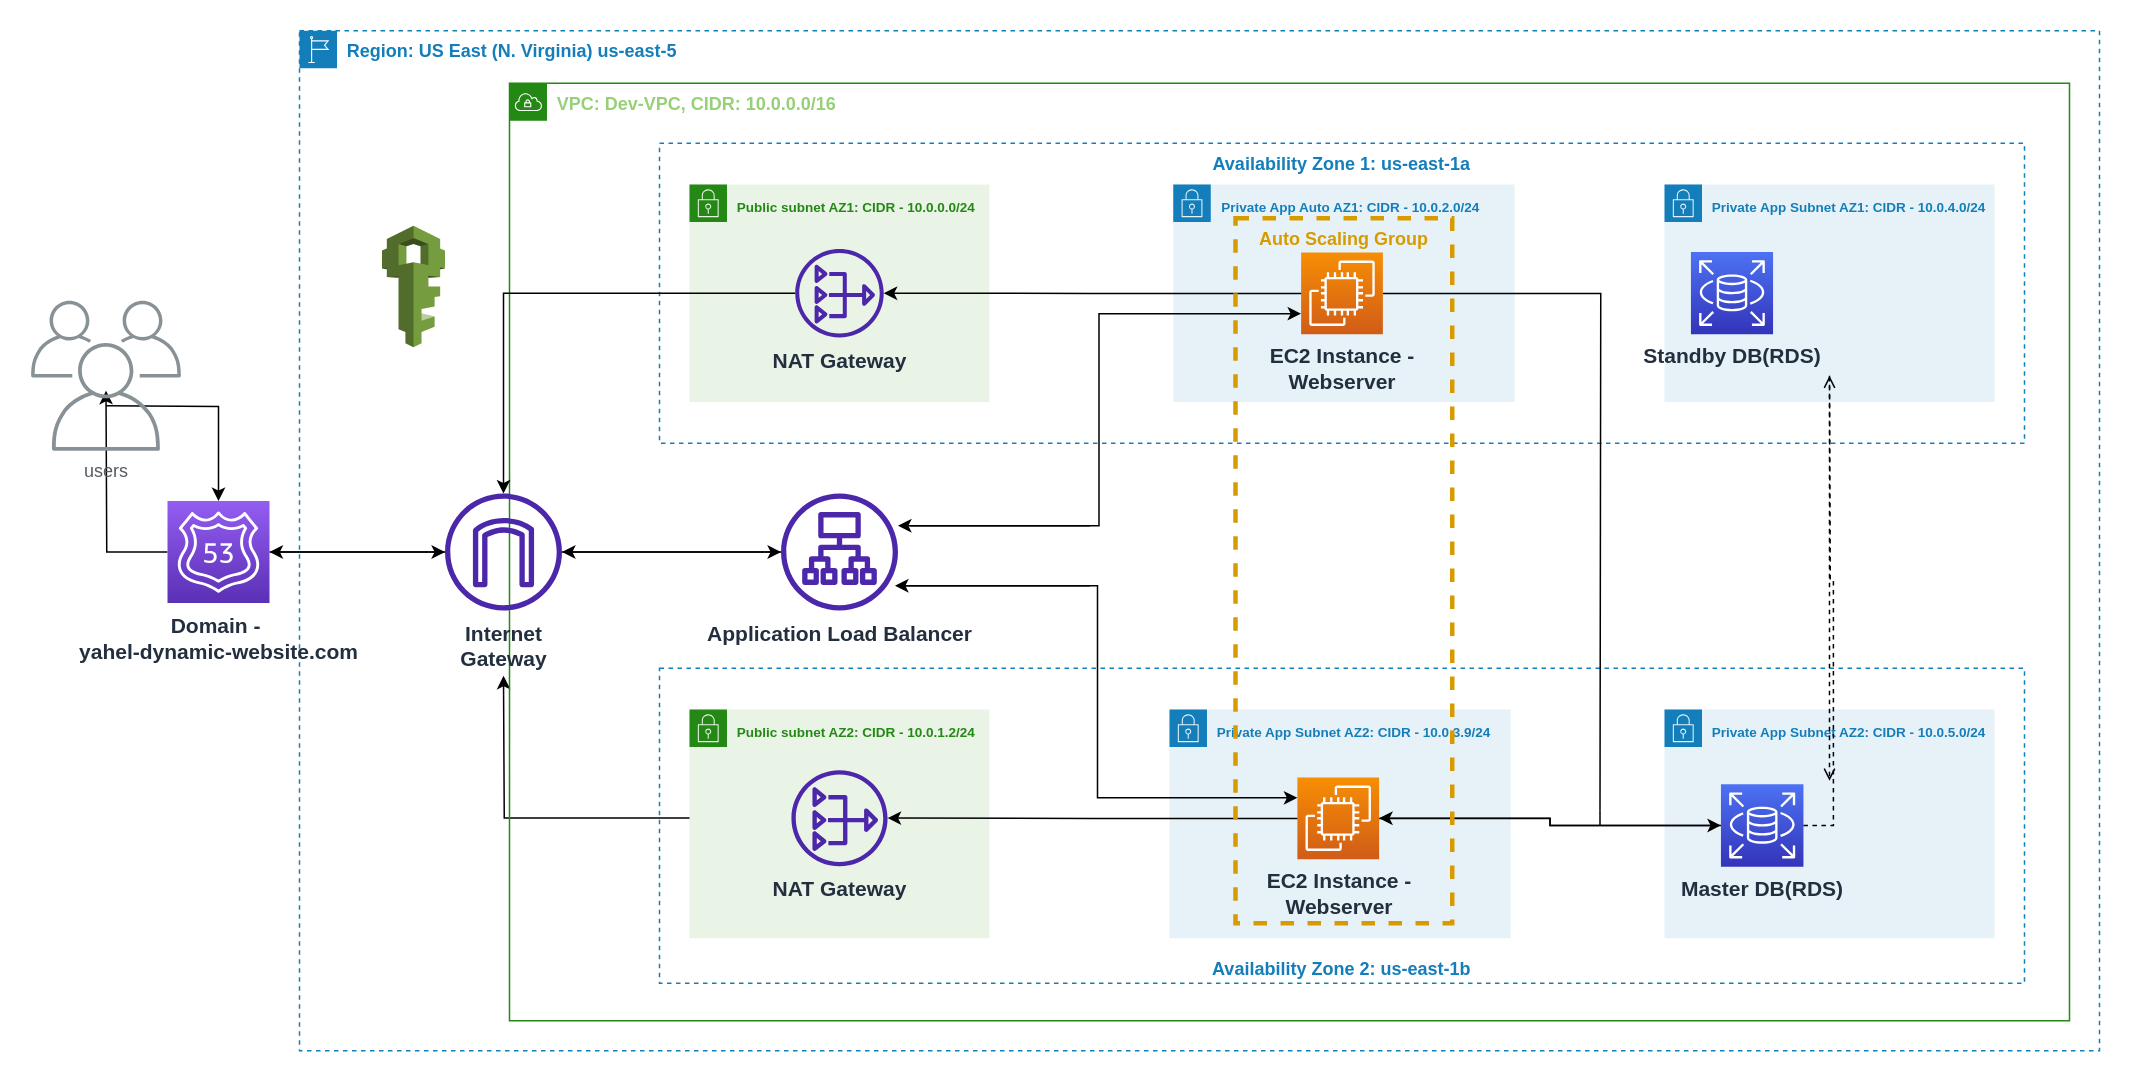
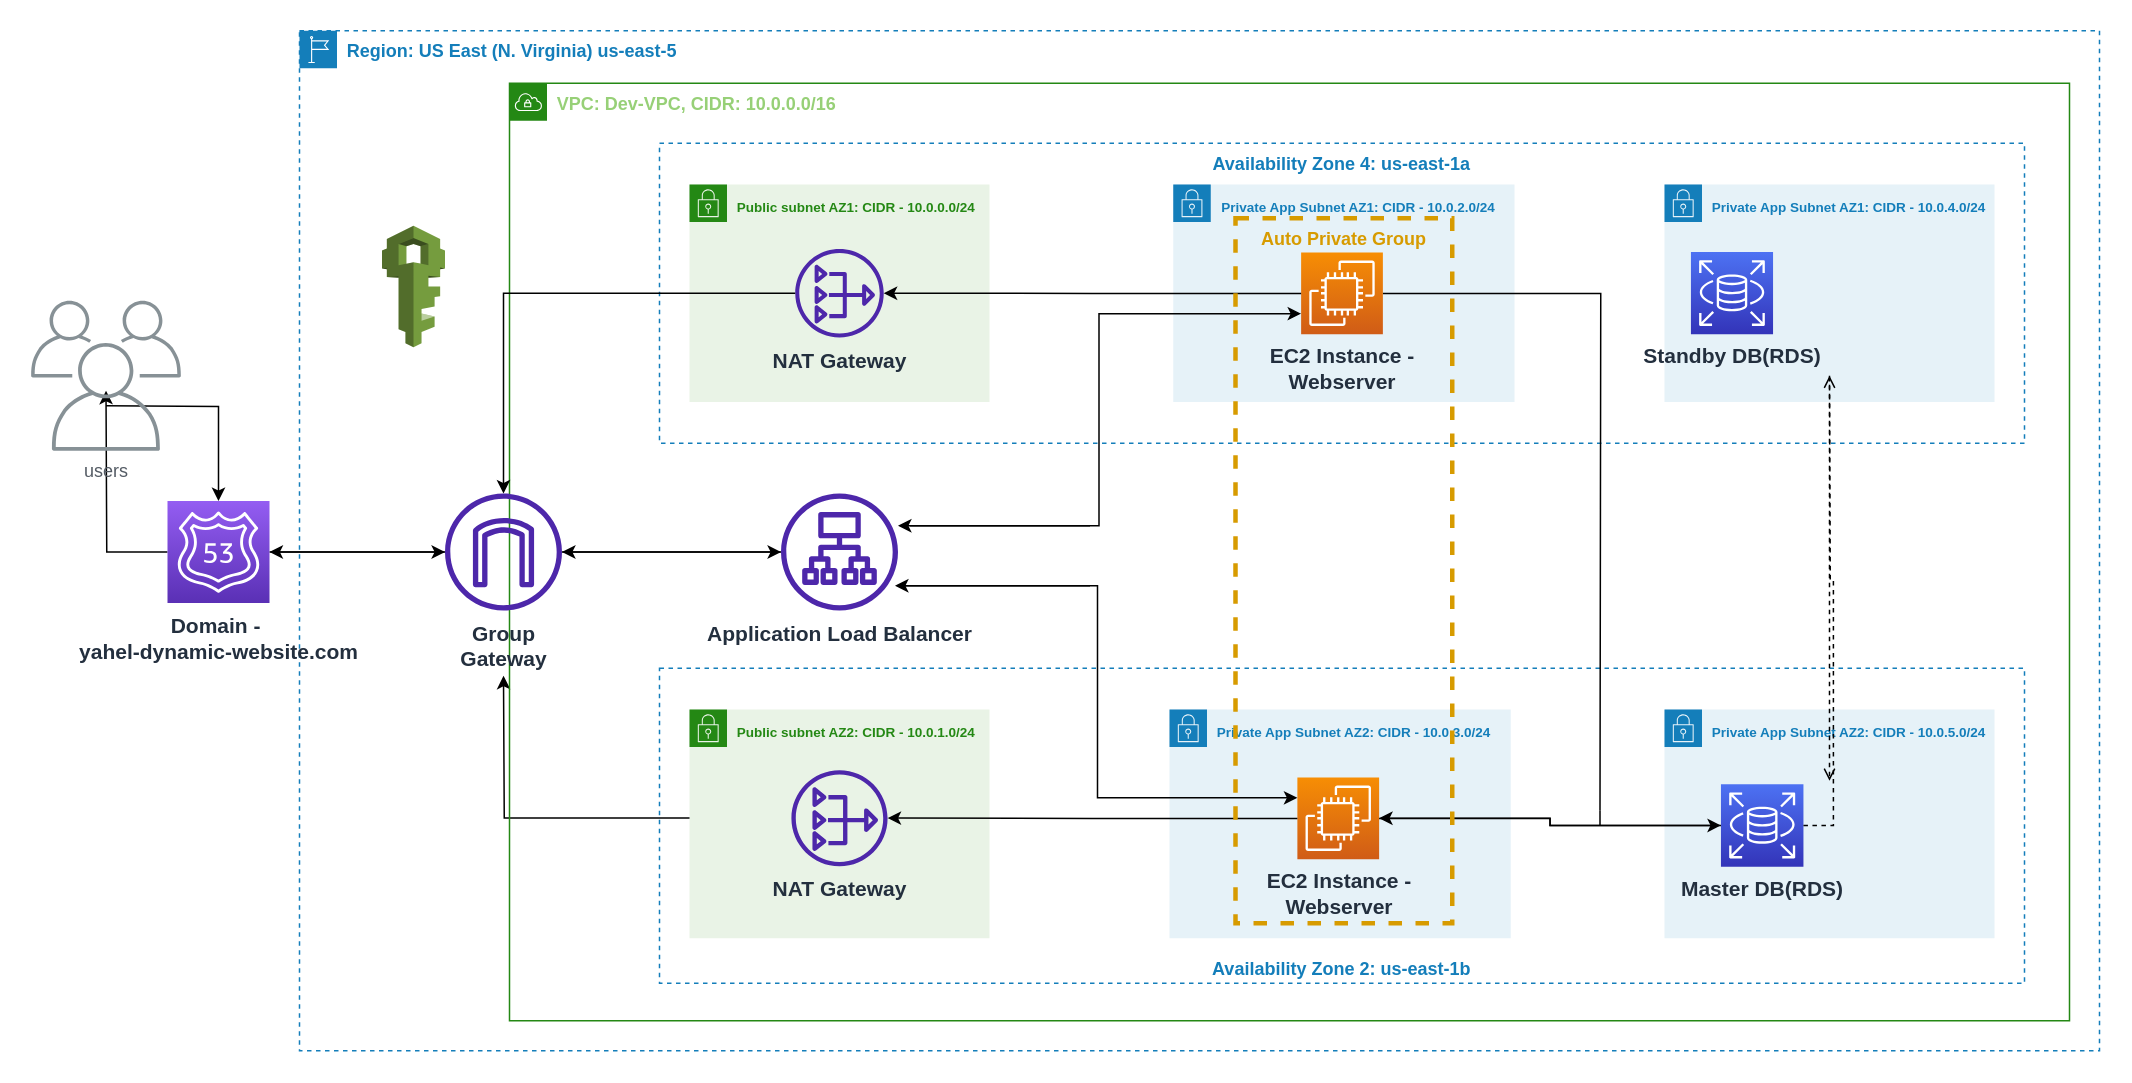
node "Availability Zone 1: us-east-1a": label "Availability Zone 1: us-east-1a" -> "Availability Zone 4: us-east-1a"
node "Private App Auto AZ1: CIDR - 10.0.2.0/24": label "Private App Auto AZ1: CIDR - 10.0.2.0/24" -> "Private App Subnet AZ1: CIDR - 10.0.2.0/24"
node "Auto Scaling Group": label "Auto Scaling Group" -> "Auto Private Group"
node "Internet Gateway": label "Internet Gateway" -> "Group Gateway"
node "Public subnet AZ2: CIDR - 10.0.1.2/24": label "Public subnet AZ2: CIDR - 10.0.1.2/24" -> "Public subnet AZ2: CIDR - 10.0.1.0/24"
node "Private App Subnet AZ2: CIDR - 10.0.3.9/24": label "Private App Subnet AZ2: CIDR - 10.0.3.9/24" -> "Private App Subnet AZ2: CIDR - 10.0.3.0/24"
